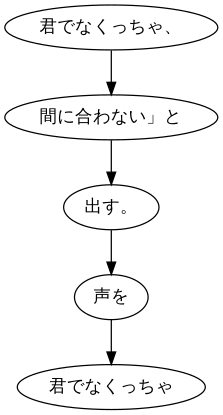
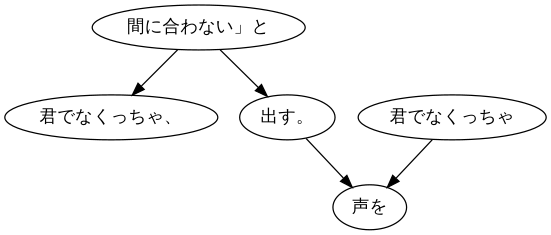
edge "君でなくっちゃ、" -> "間に合わない」と": reversed
edge "声を" -> "君でなくっちゃ": reversed
